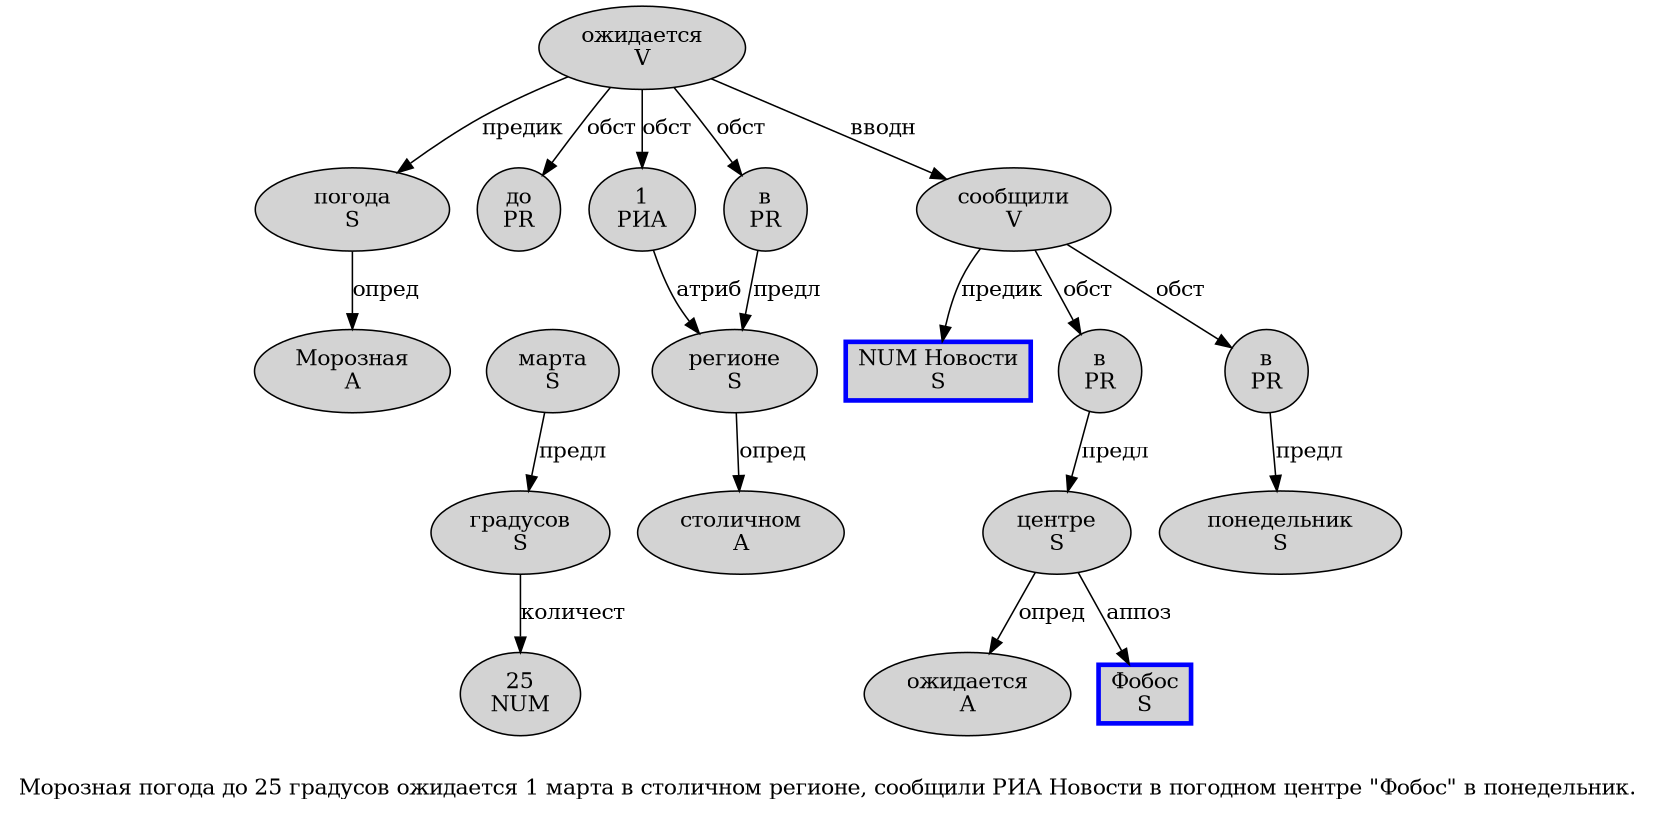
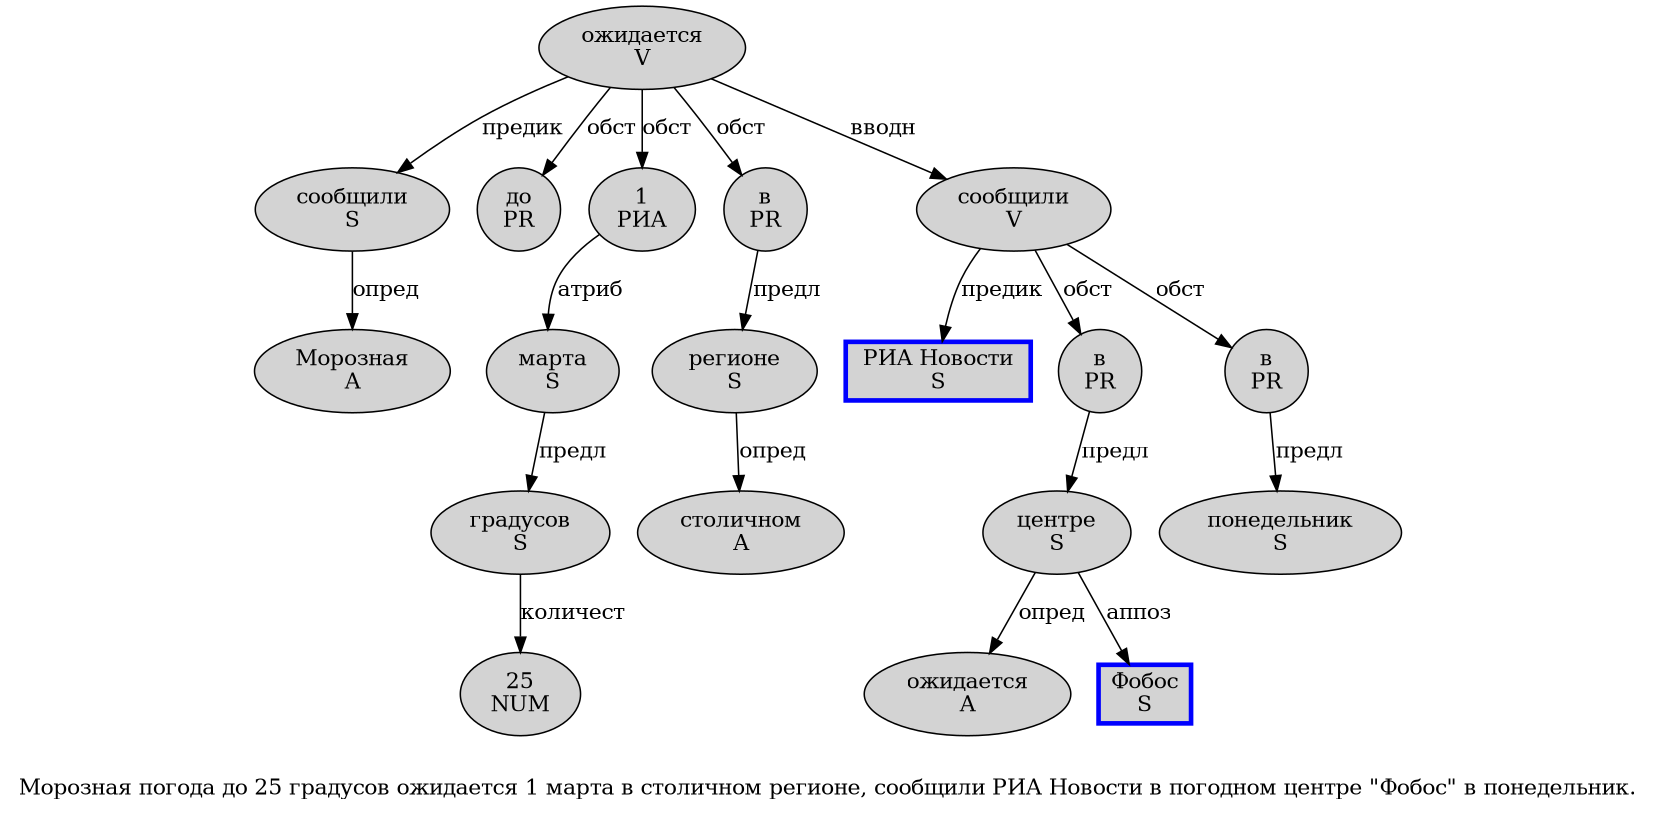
node "погода S": label "погода S" -> "сообщили S"
edge "1 РИА" -> "регионе S": now "1 РИА" -> "марта S"
node "NUM Новости S": label "NUM Новости S" -> "РИА Новости S"
